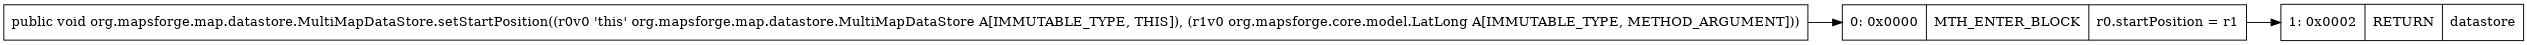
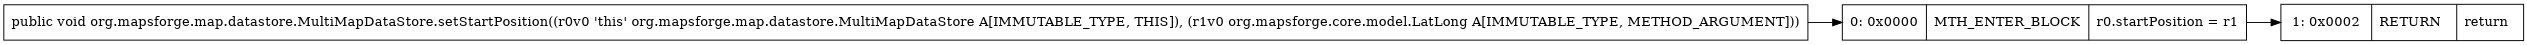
node "1: 0x0002": text "datastore" -> "return"
